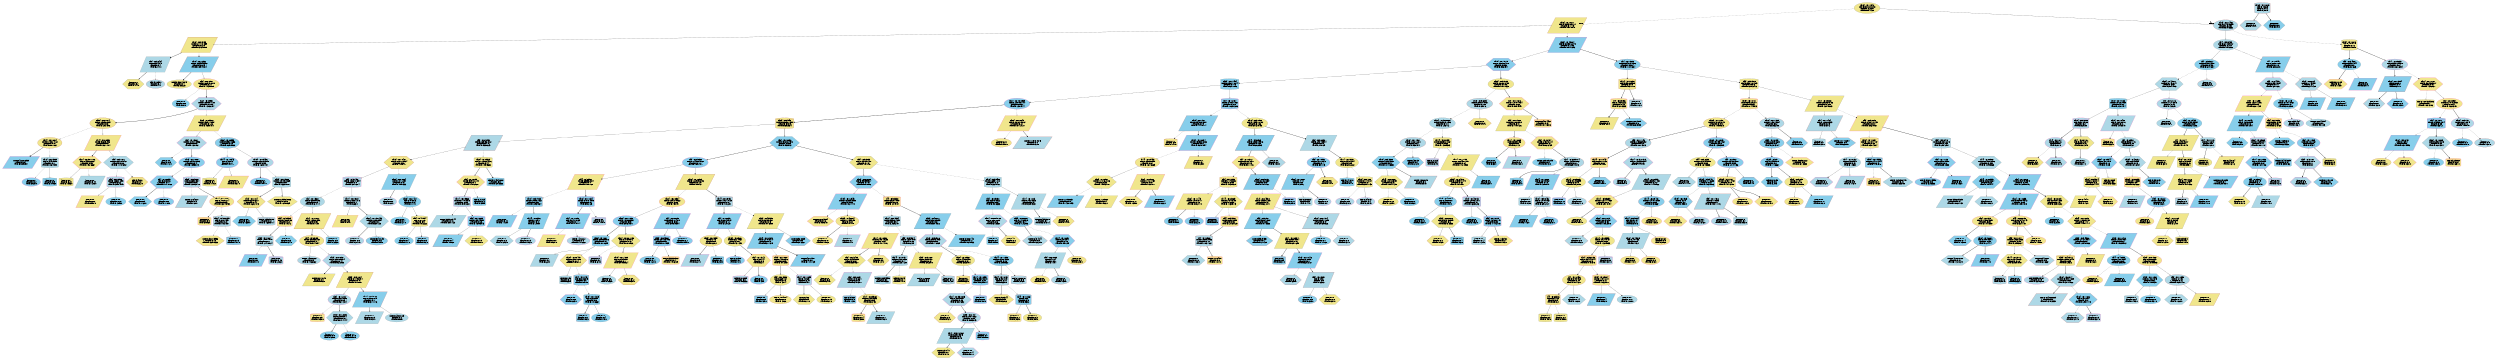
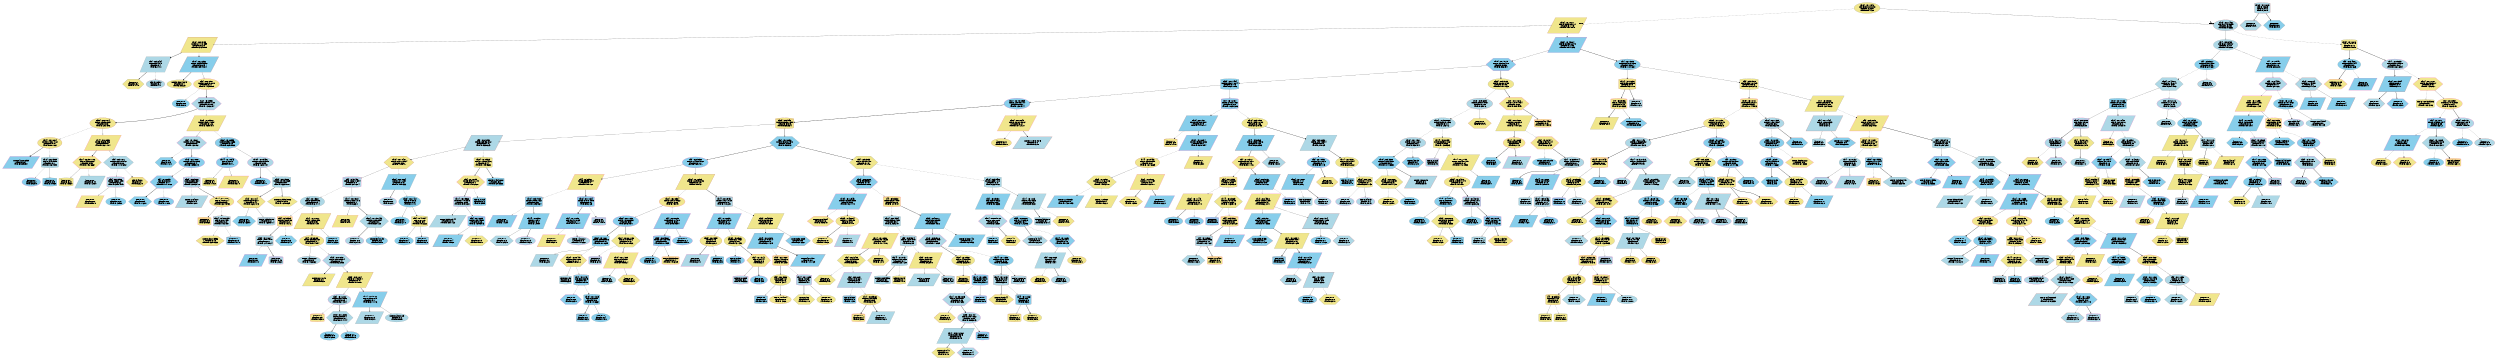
node "mse = 0.0 samples = 20 value = 1237.0": added
